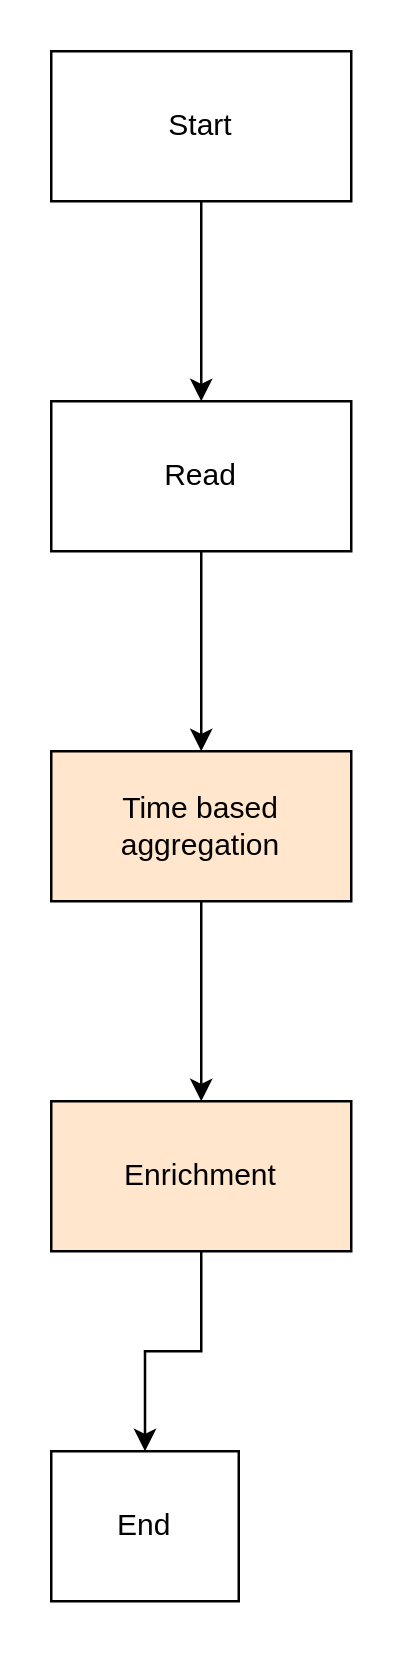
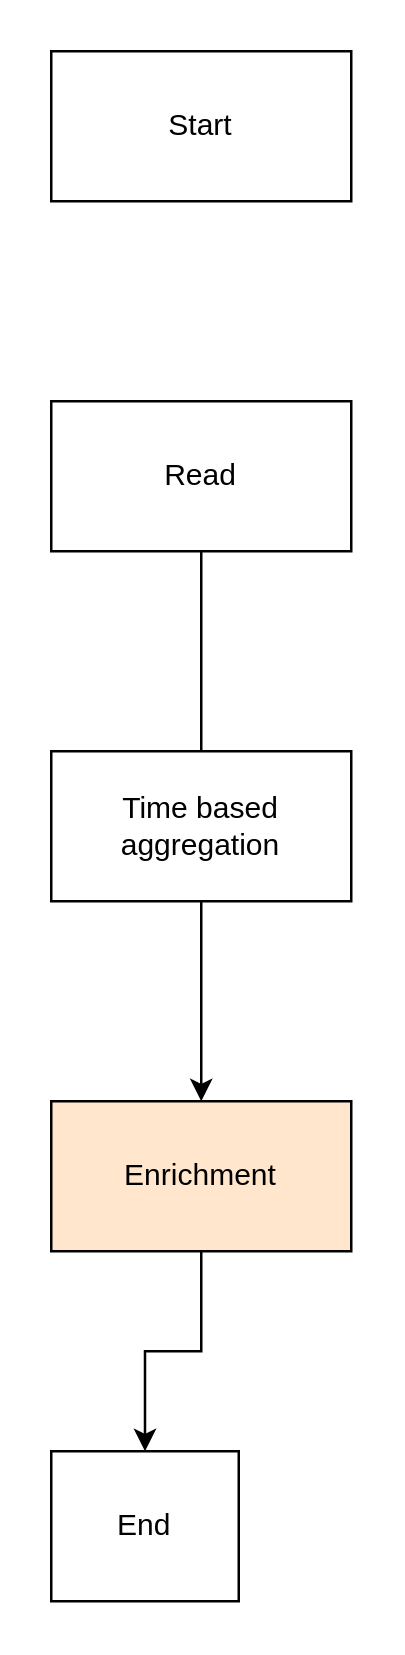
edge "Start" -> "Read": removed
edge "Read" -> "Time based aggregation": arrowhead classic -> none
node "Time based aggregation": fillcolor #ffe6cc -> #ffffff
